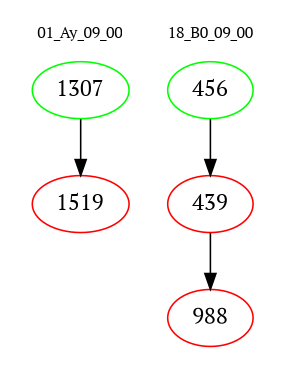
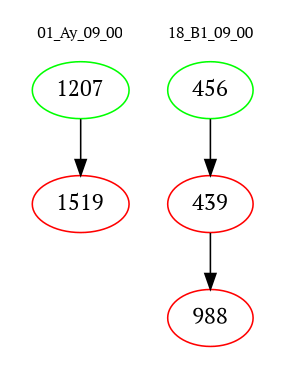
cluster "18_B0_09_00": label "18_B0_09_00" -> "18_B1_09_00"
node "1307": label "1307" -> "1207"
